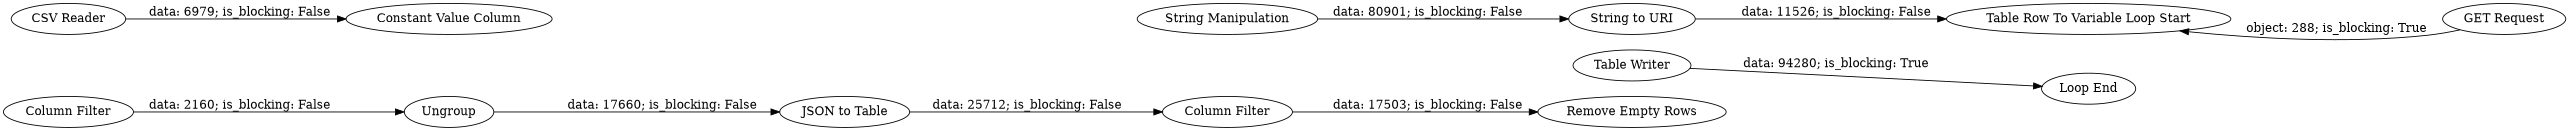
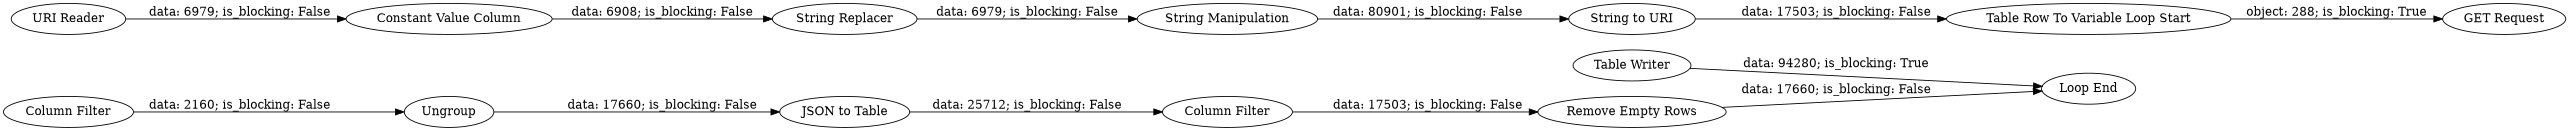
edge "String to URI" -> "Table Row To Variable Loop Start": label "data: 11526; is_blocking: False" -> "data: 17503; is_blocking: False"
node "CSV Reader": label "CSV Reader" -> "URI Reader"
node "String Replacer": added
edge "GET Request" -> "Table Row To Variable Loop Start": reversed
edge "Remove Empty Rows" -> "Loop End": added, label "data: 17660; is_blocking: False"
